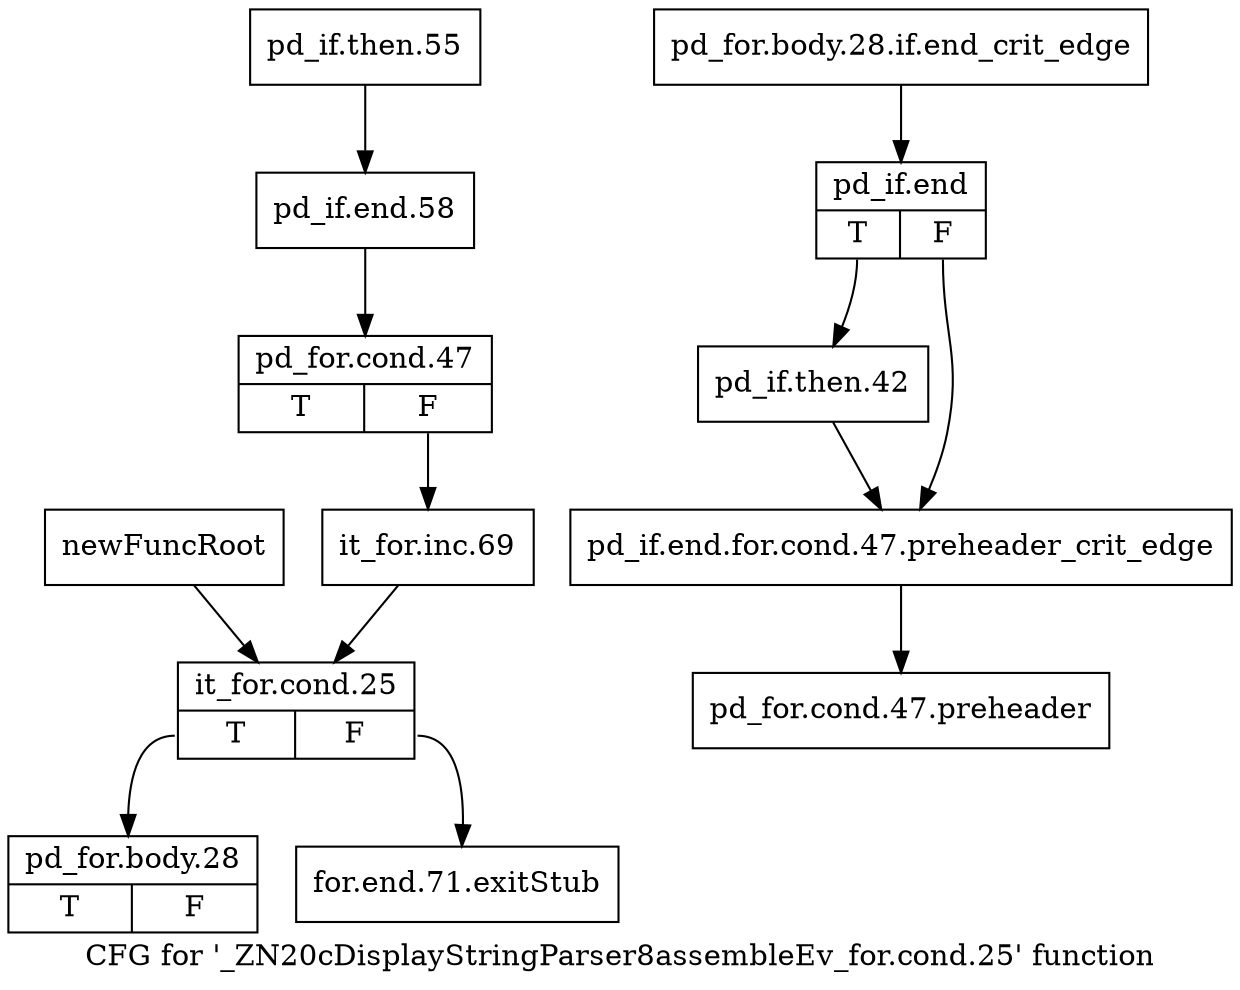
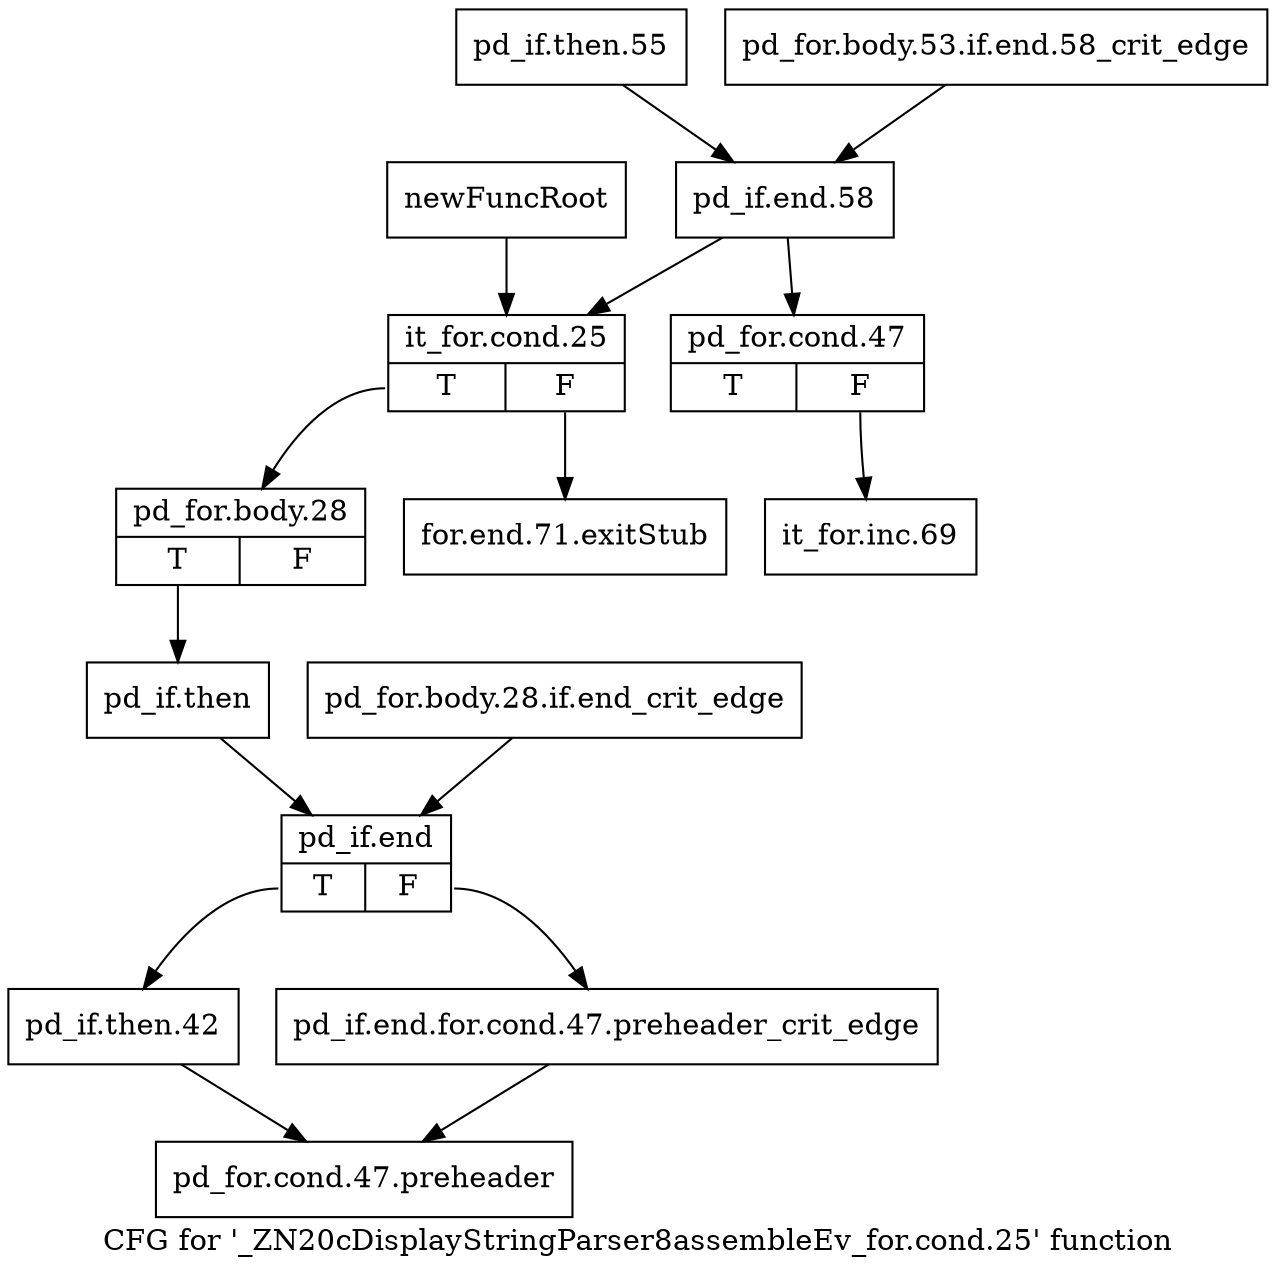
node "pd_for.body.53.if.end.58_crit_edge": added
edge "pd_if.then.42" -> "pd_if.end.for.cond.47.preheader_crit_edge": now "pd_if.then.42" -> "pd_for.cond.47.preheader"
edge "it_for.inc.69" -> "it_for.cond.25": now "pd_if.end.58" -> "it_for.cond.25"
node "pd_if.then": added
